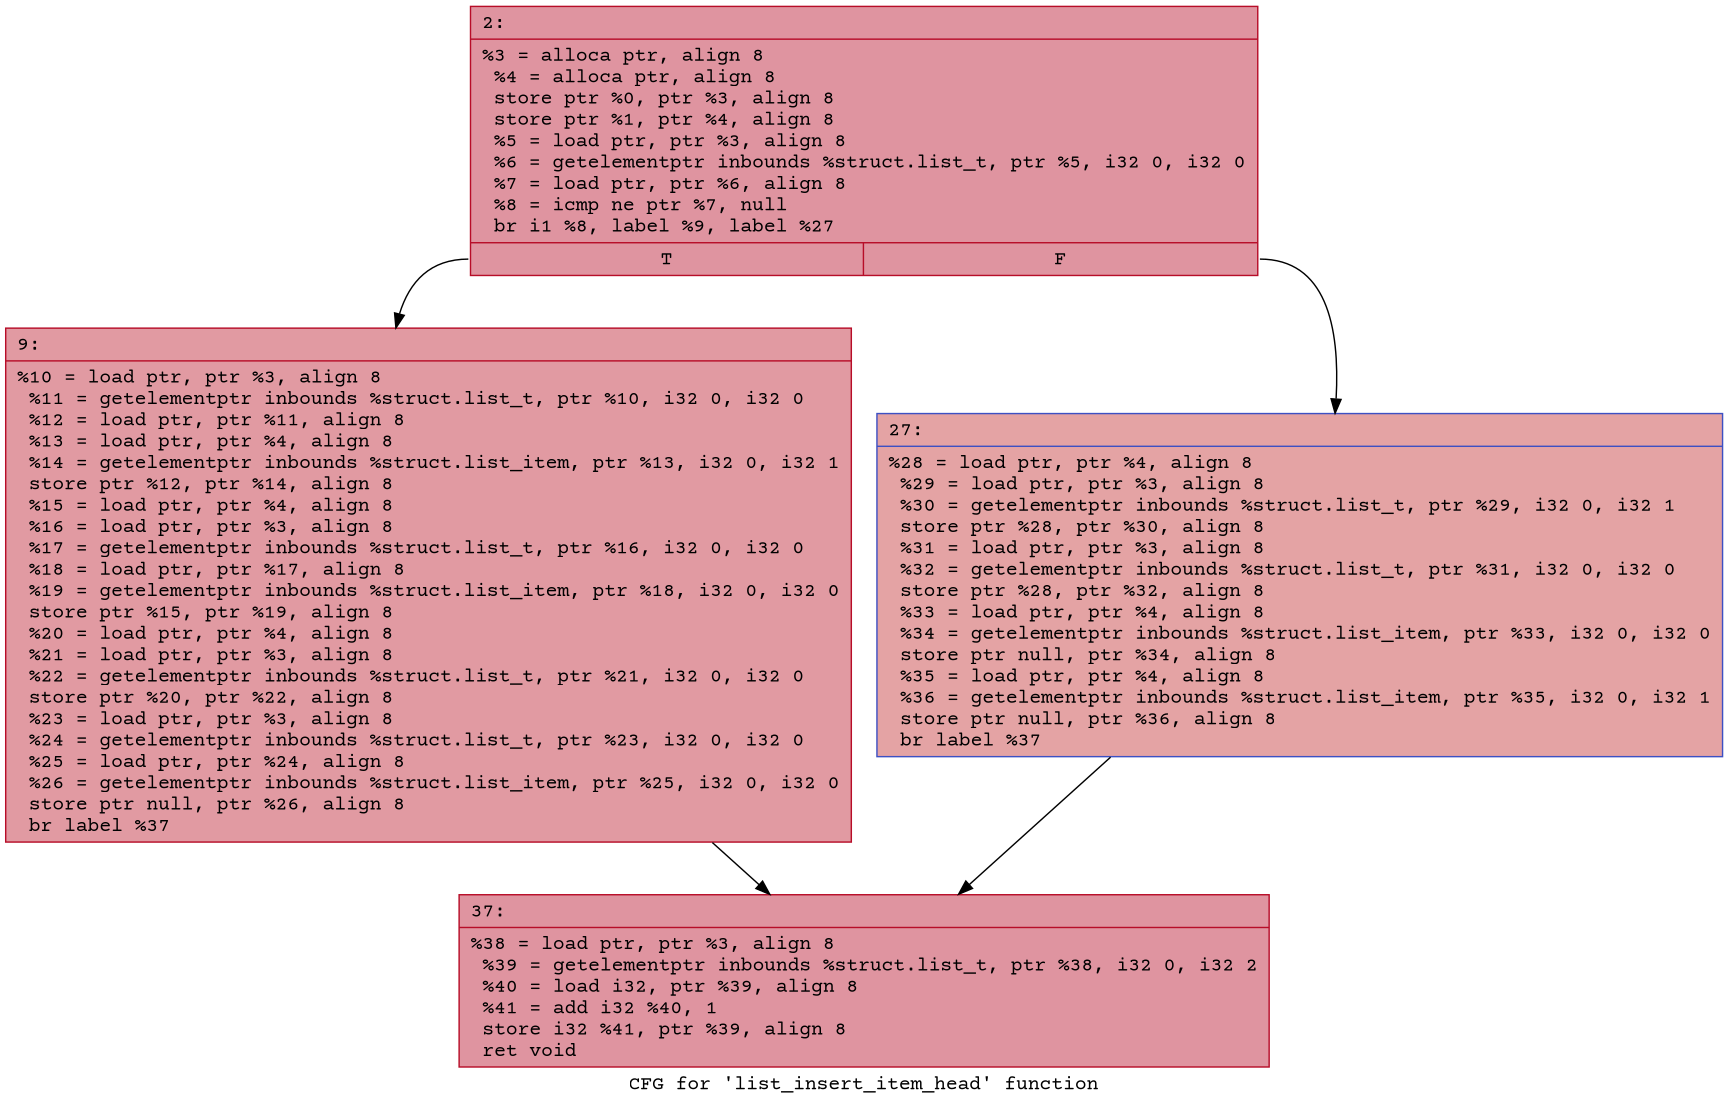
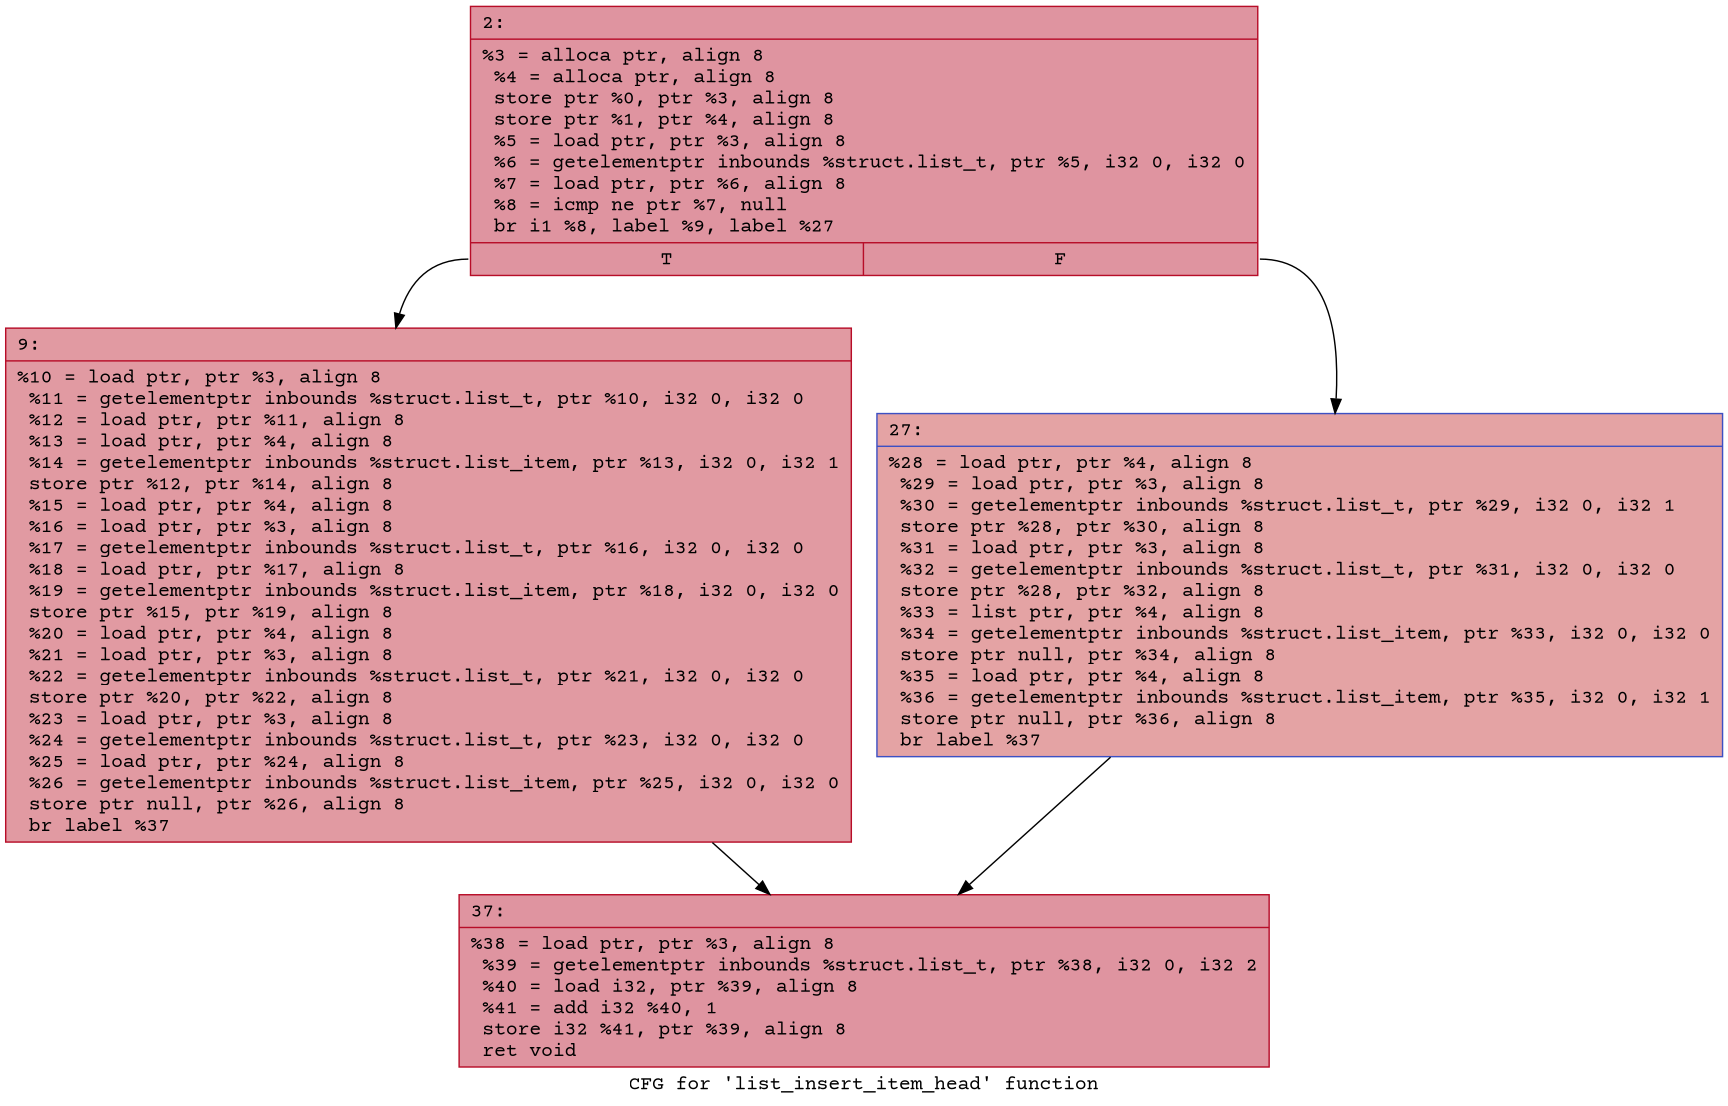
node "27:": text "%33 = load ptr, ptr %4, align 8" -> "%33 = list ptr, ptr %4, align 8"
